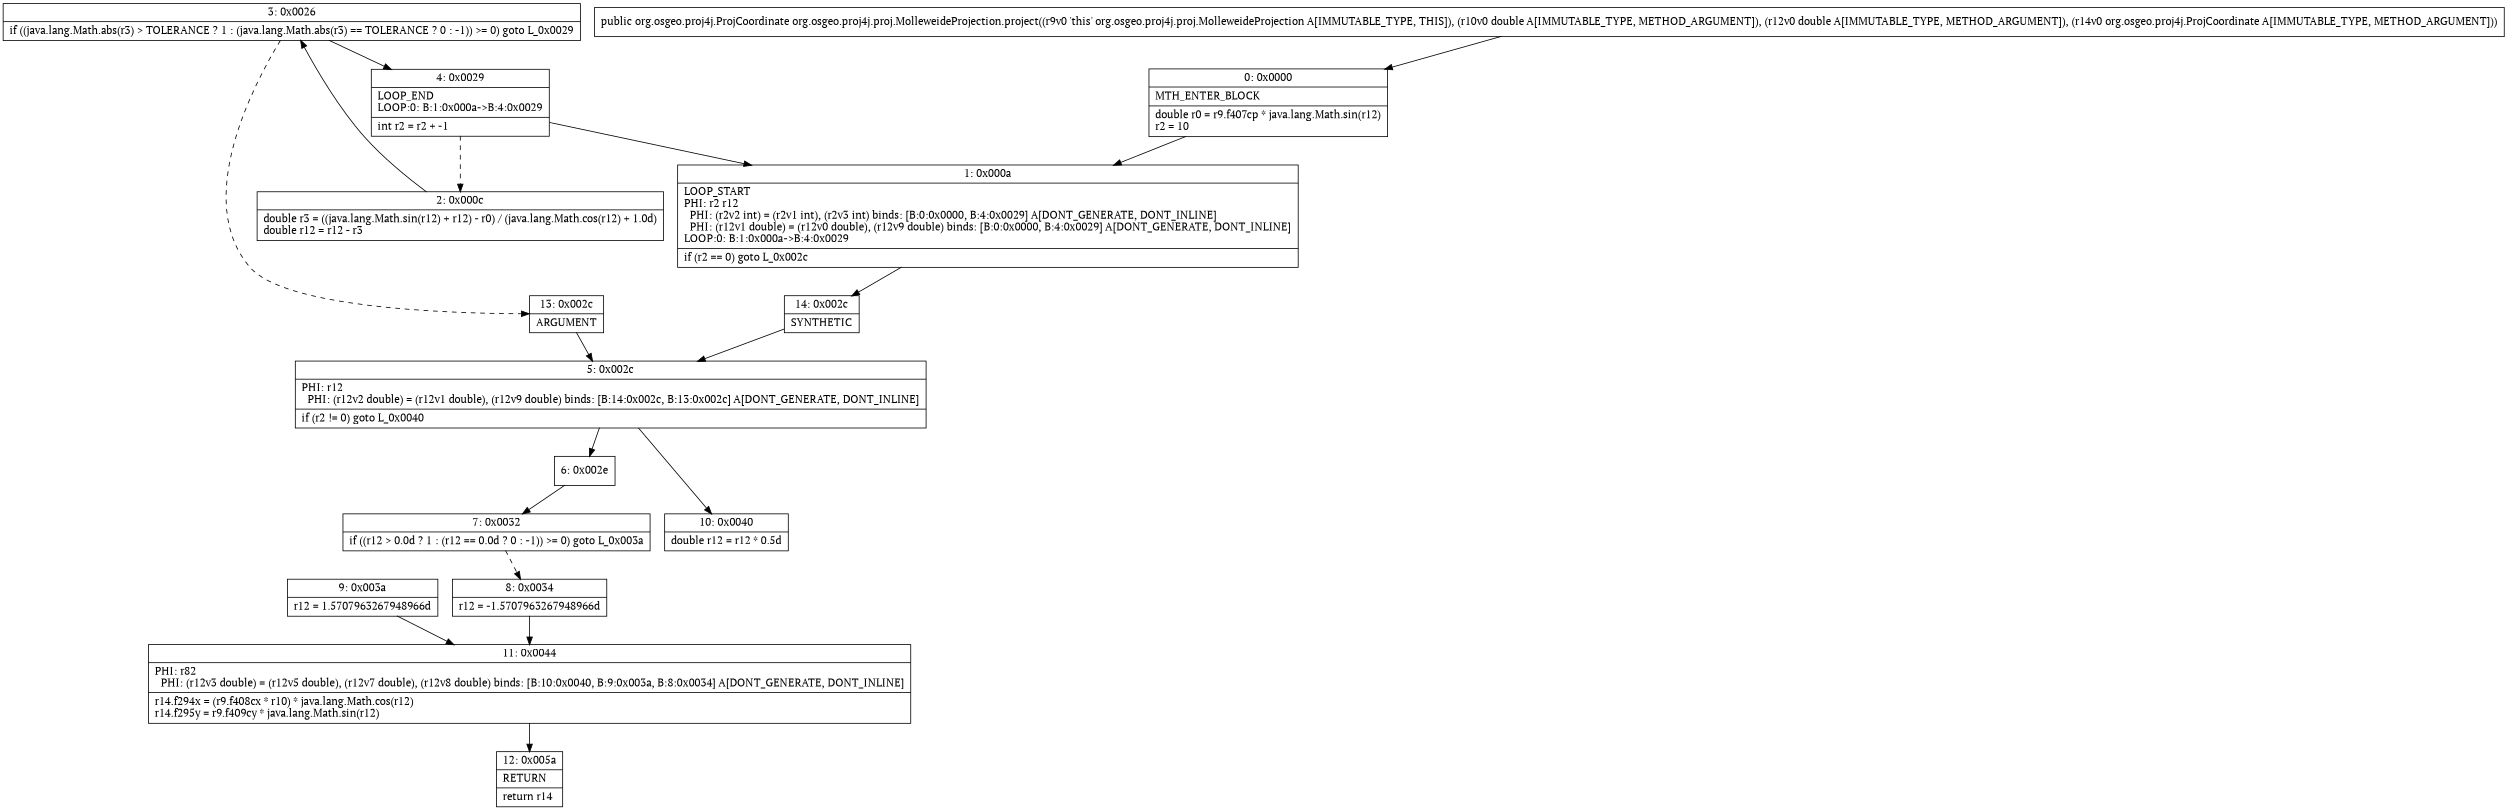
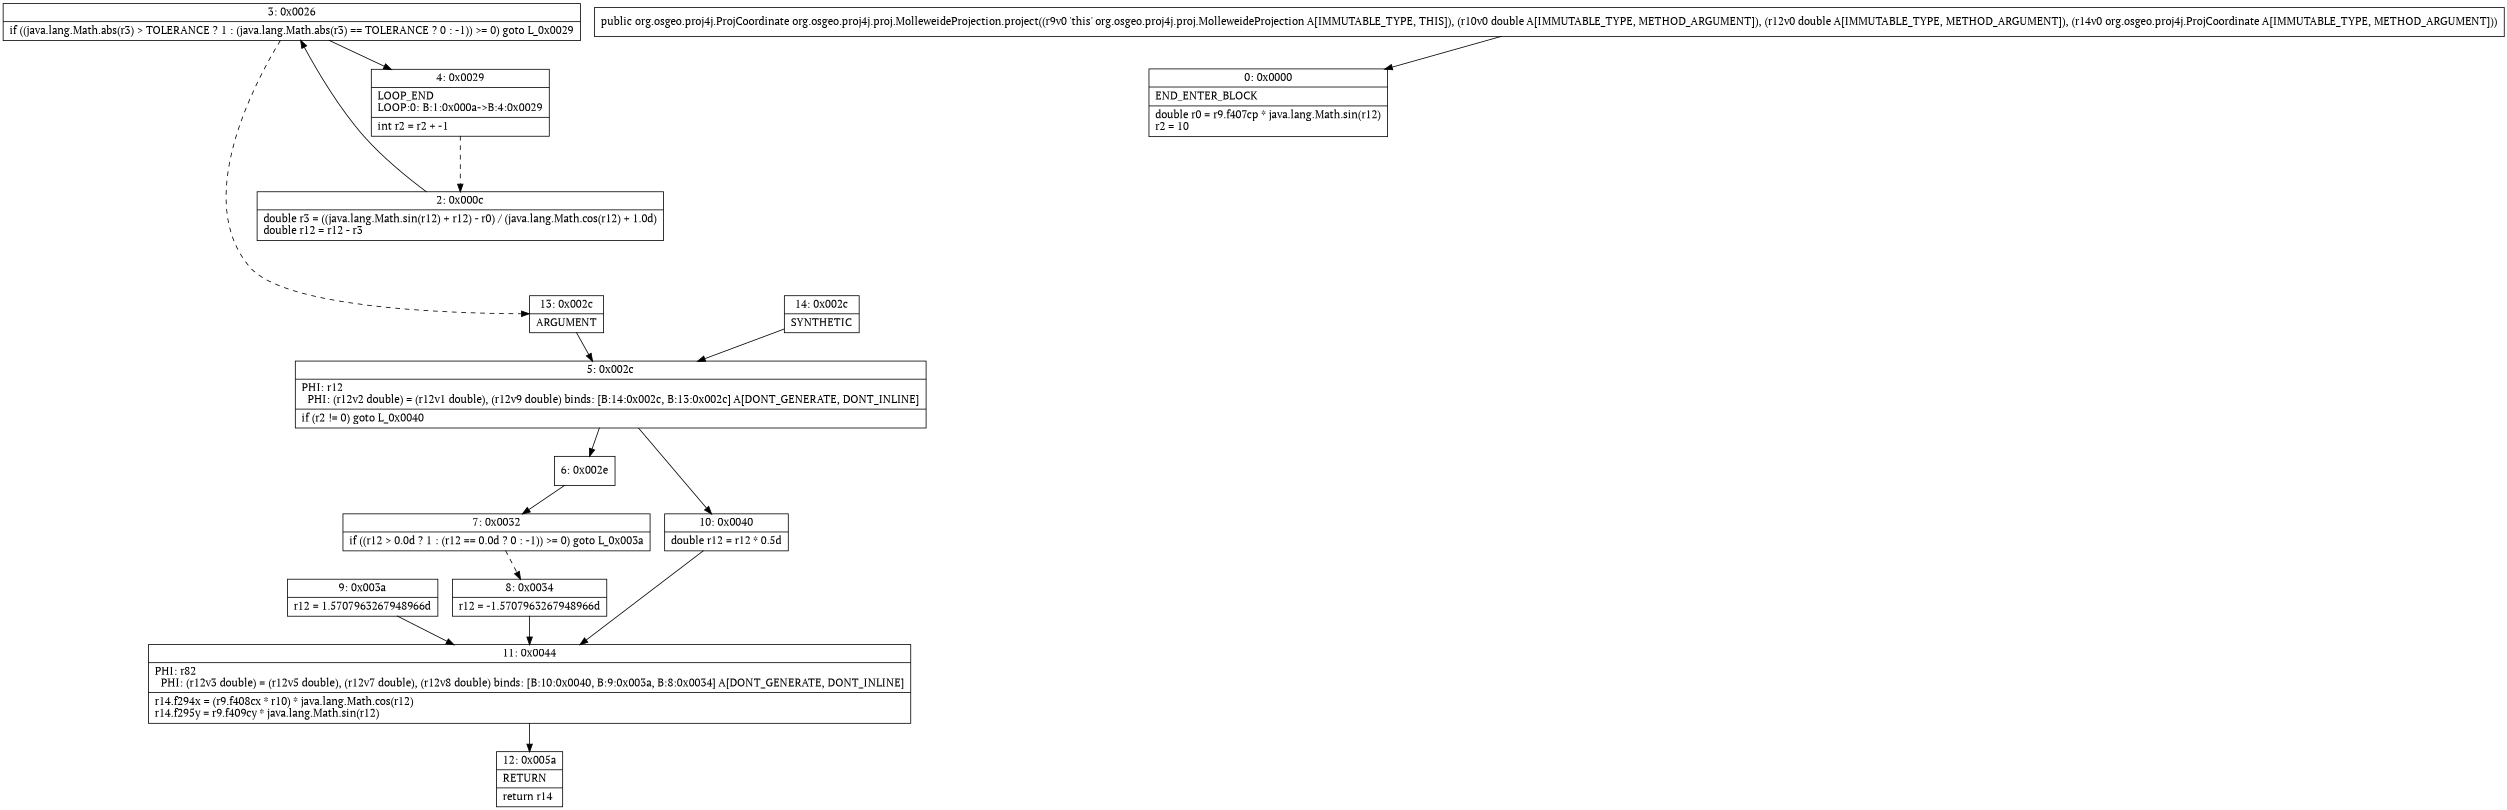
node "0: 0x0000": text "MTH_ENTER_BLOCK" -> "END_ENTER_BLOCK"
node "1: 0x000a": removed
edge "10: 0x0040" -> "11: 0x0044": added
